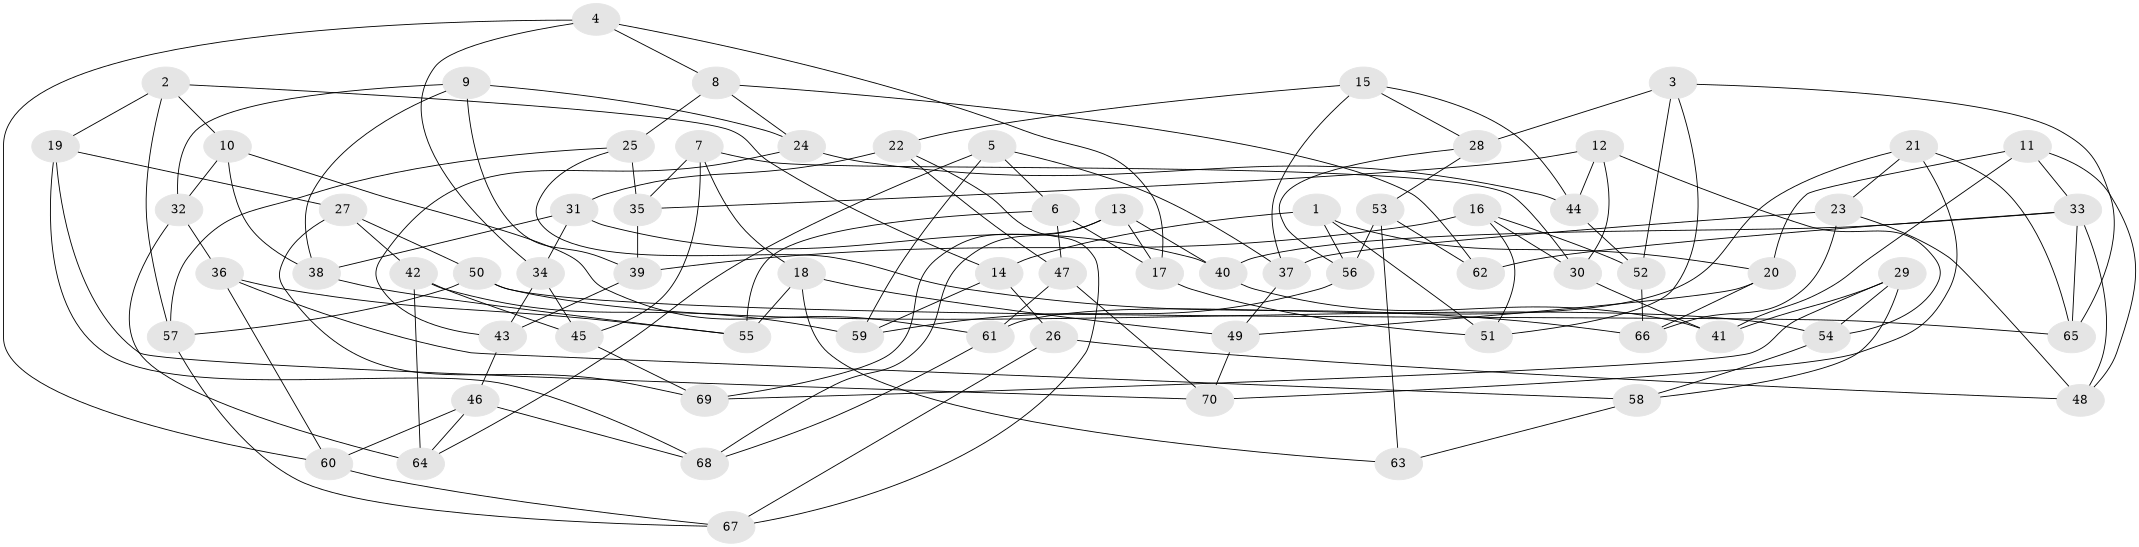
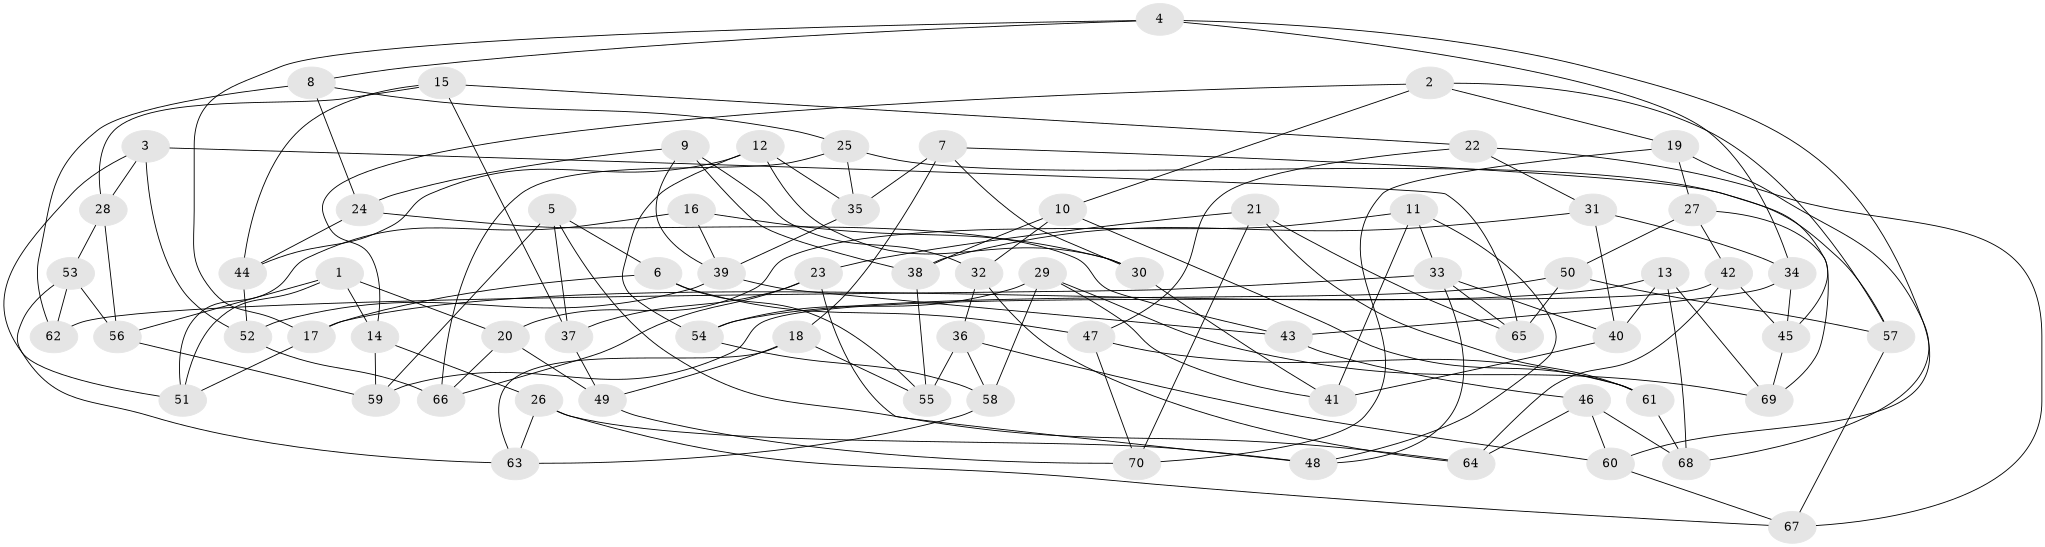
edge "16" -- "52": now "39" -- "52"
edge "26" -- "63": added
